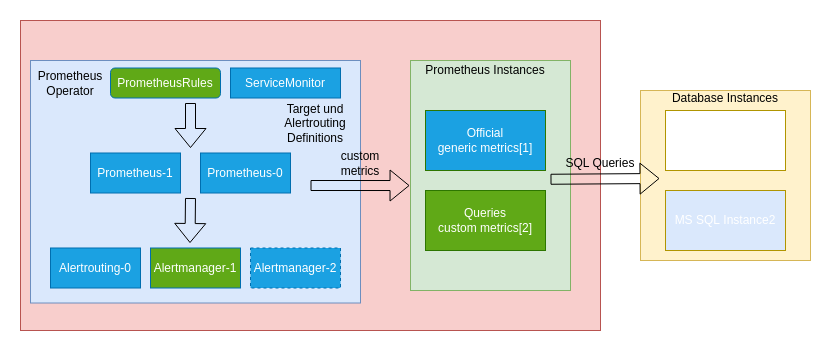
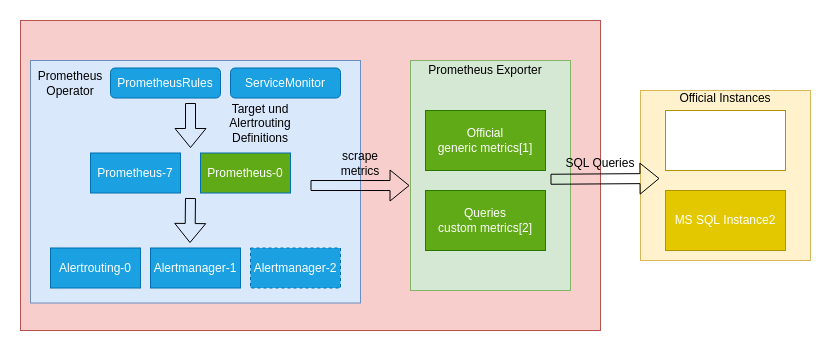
node "Prometheus Instances": label "Prometheus Instances" -> "Prometheus Exporter"
node "PrometheusRules": fillcolor #60a917 -> #1ba1e2
node "ServiceMonitor": shape rectangle -> rounded rectangle
node "Database Instances": label "Database Instances" -> "Official Instances"
node "Target und Alertrouting Definitions": moved (316, 123) -> (261, 123)
node "Official generic metrics[1]": fillcolor #1ba1e2 -> #60a917
node "custom metrics": label "custom metrics" -> "scrape metrics"
node "Prometheus-0": fillcolor #1ba1e2 -> #60a917
node "Prometheus-1": label "Prometheus-1" -> "Prometheus-7"
node "MS SQL Instance2": fillcolor #dae8fc -> #e3c800
node "Alertmanager-1": fillcolor #60a917 -> #1ba1e2
